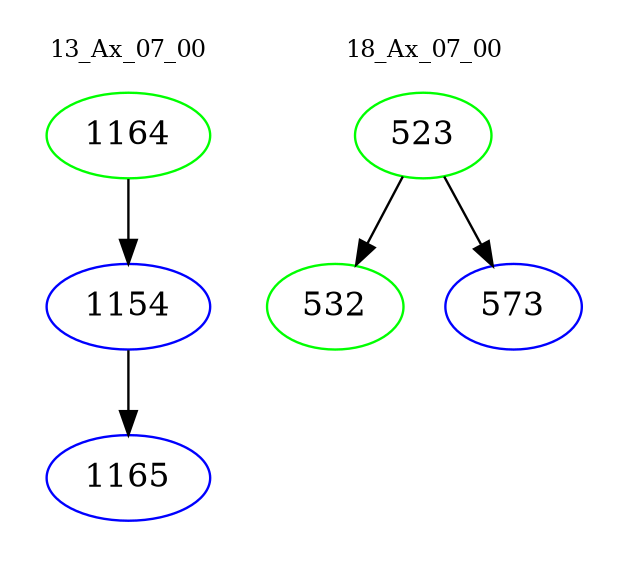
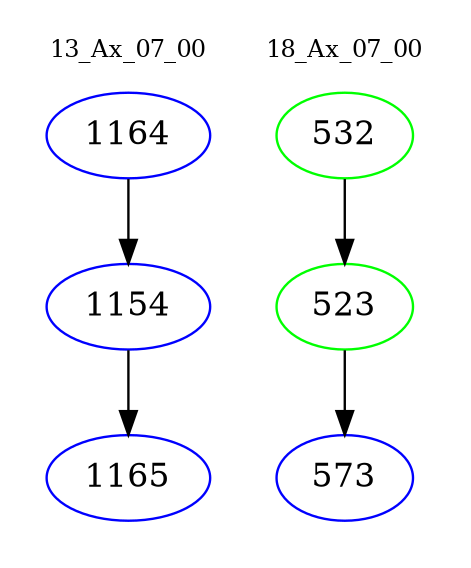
node "1164": color green -> blue
edge "523" -> "532": reversed
